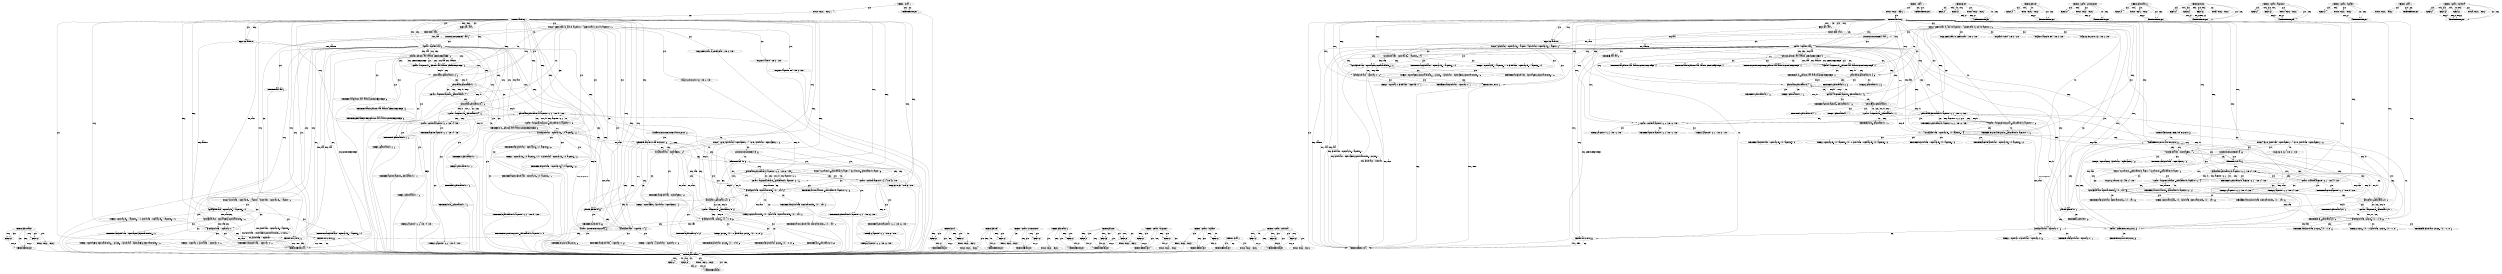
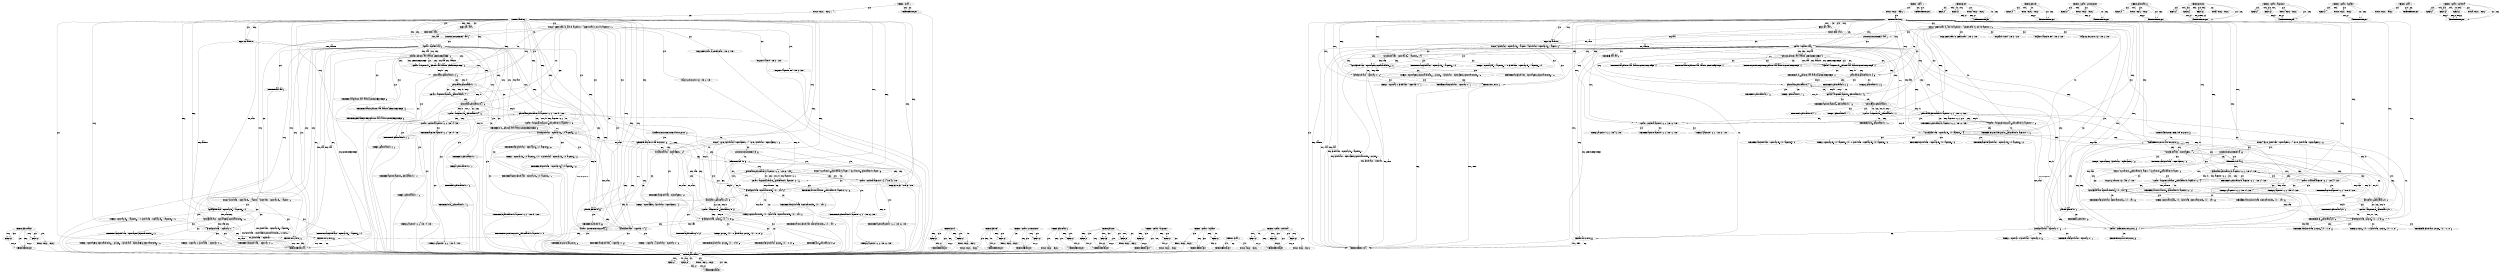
edge "<(LITERAL,8,large_size ? 16 : 8)<SUB>18</SUB>>" -> "<(<operator>.conditional,large_size ? 16 : 8)<SUB>18</SUB>>": reversed
edge "<(IDENTIFIER,large_size,large_size ? 16 : 8)<SUB>19</SUB>>" -> "<(<operator>.conditional,large_size ? 16 : 8)<SUB>19</SUB>>": reversed
node "<(LOCAL,u32 ID: u32)<SUB>21</SUB>>": removed
edge "<(<operator>.conditional,large_size ? 16 : 8)<SUB>19</SUB>>" -> "<(LITERAL,8,large_size ? 16 : 8)<SUB>19</SUB>>": label "READ: " -> "AST: "
edge "<(LITERAL,8,large_size ? 16 : 8)<SUB>24</SUB>>" -> "<(<operator>.conditional,large_size ? 16 : 8)<SUB>24</SUB>>": reversed
node "<(LITERAL,16,large_size ? 16 : 8)<SUB>26</SUB>>": removed
